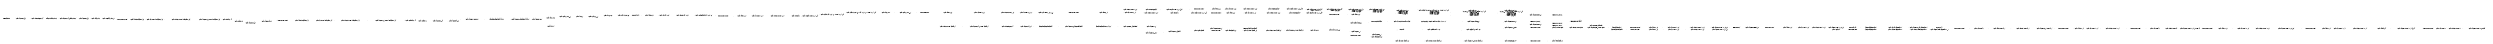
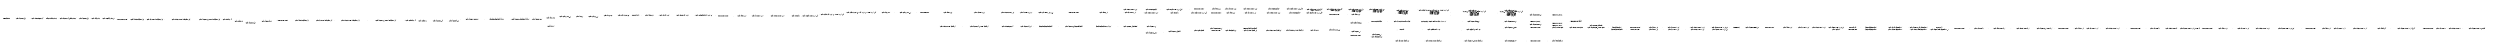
node "(HIBYTE,UNKNOWN(v5))": label "(HIBYTE,UNKNOWN(v5))" -> "(HIBYTE,HIBYTE(v5))"
